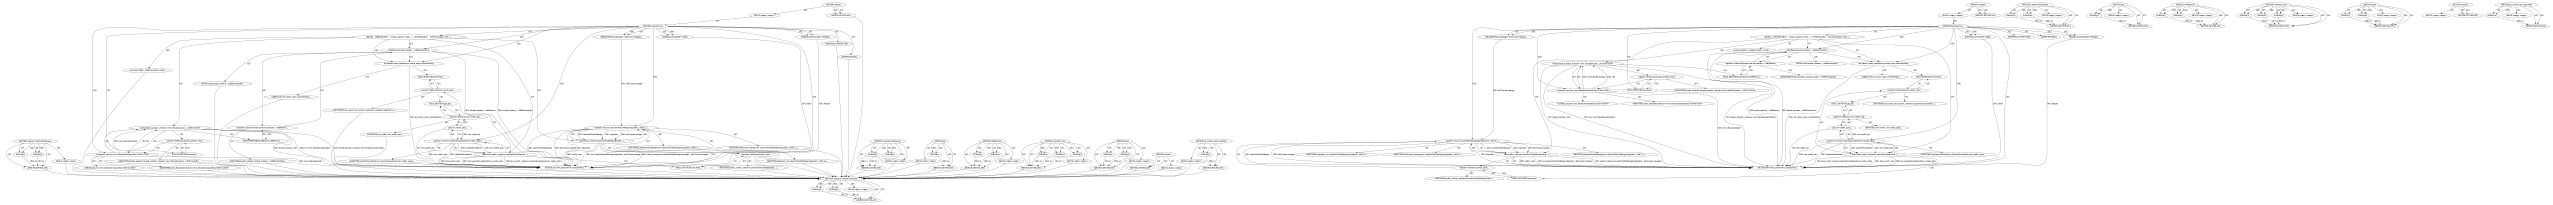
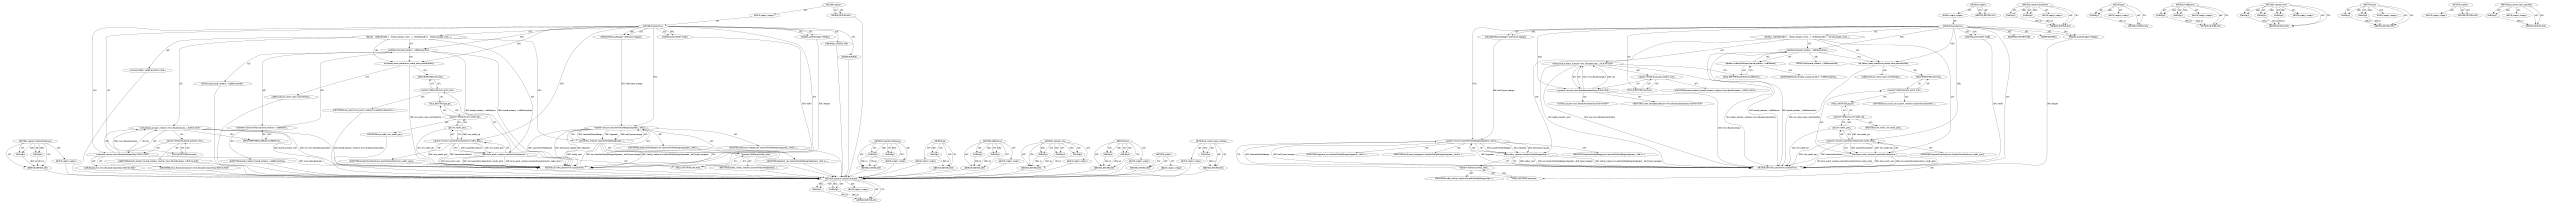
node "<(LOCAL,DCHECK : DCHECK)<SUB>17</SUB>>": removed
